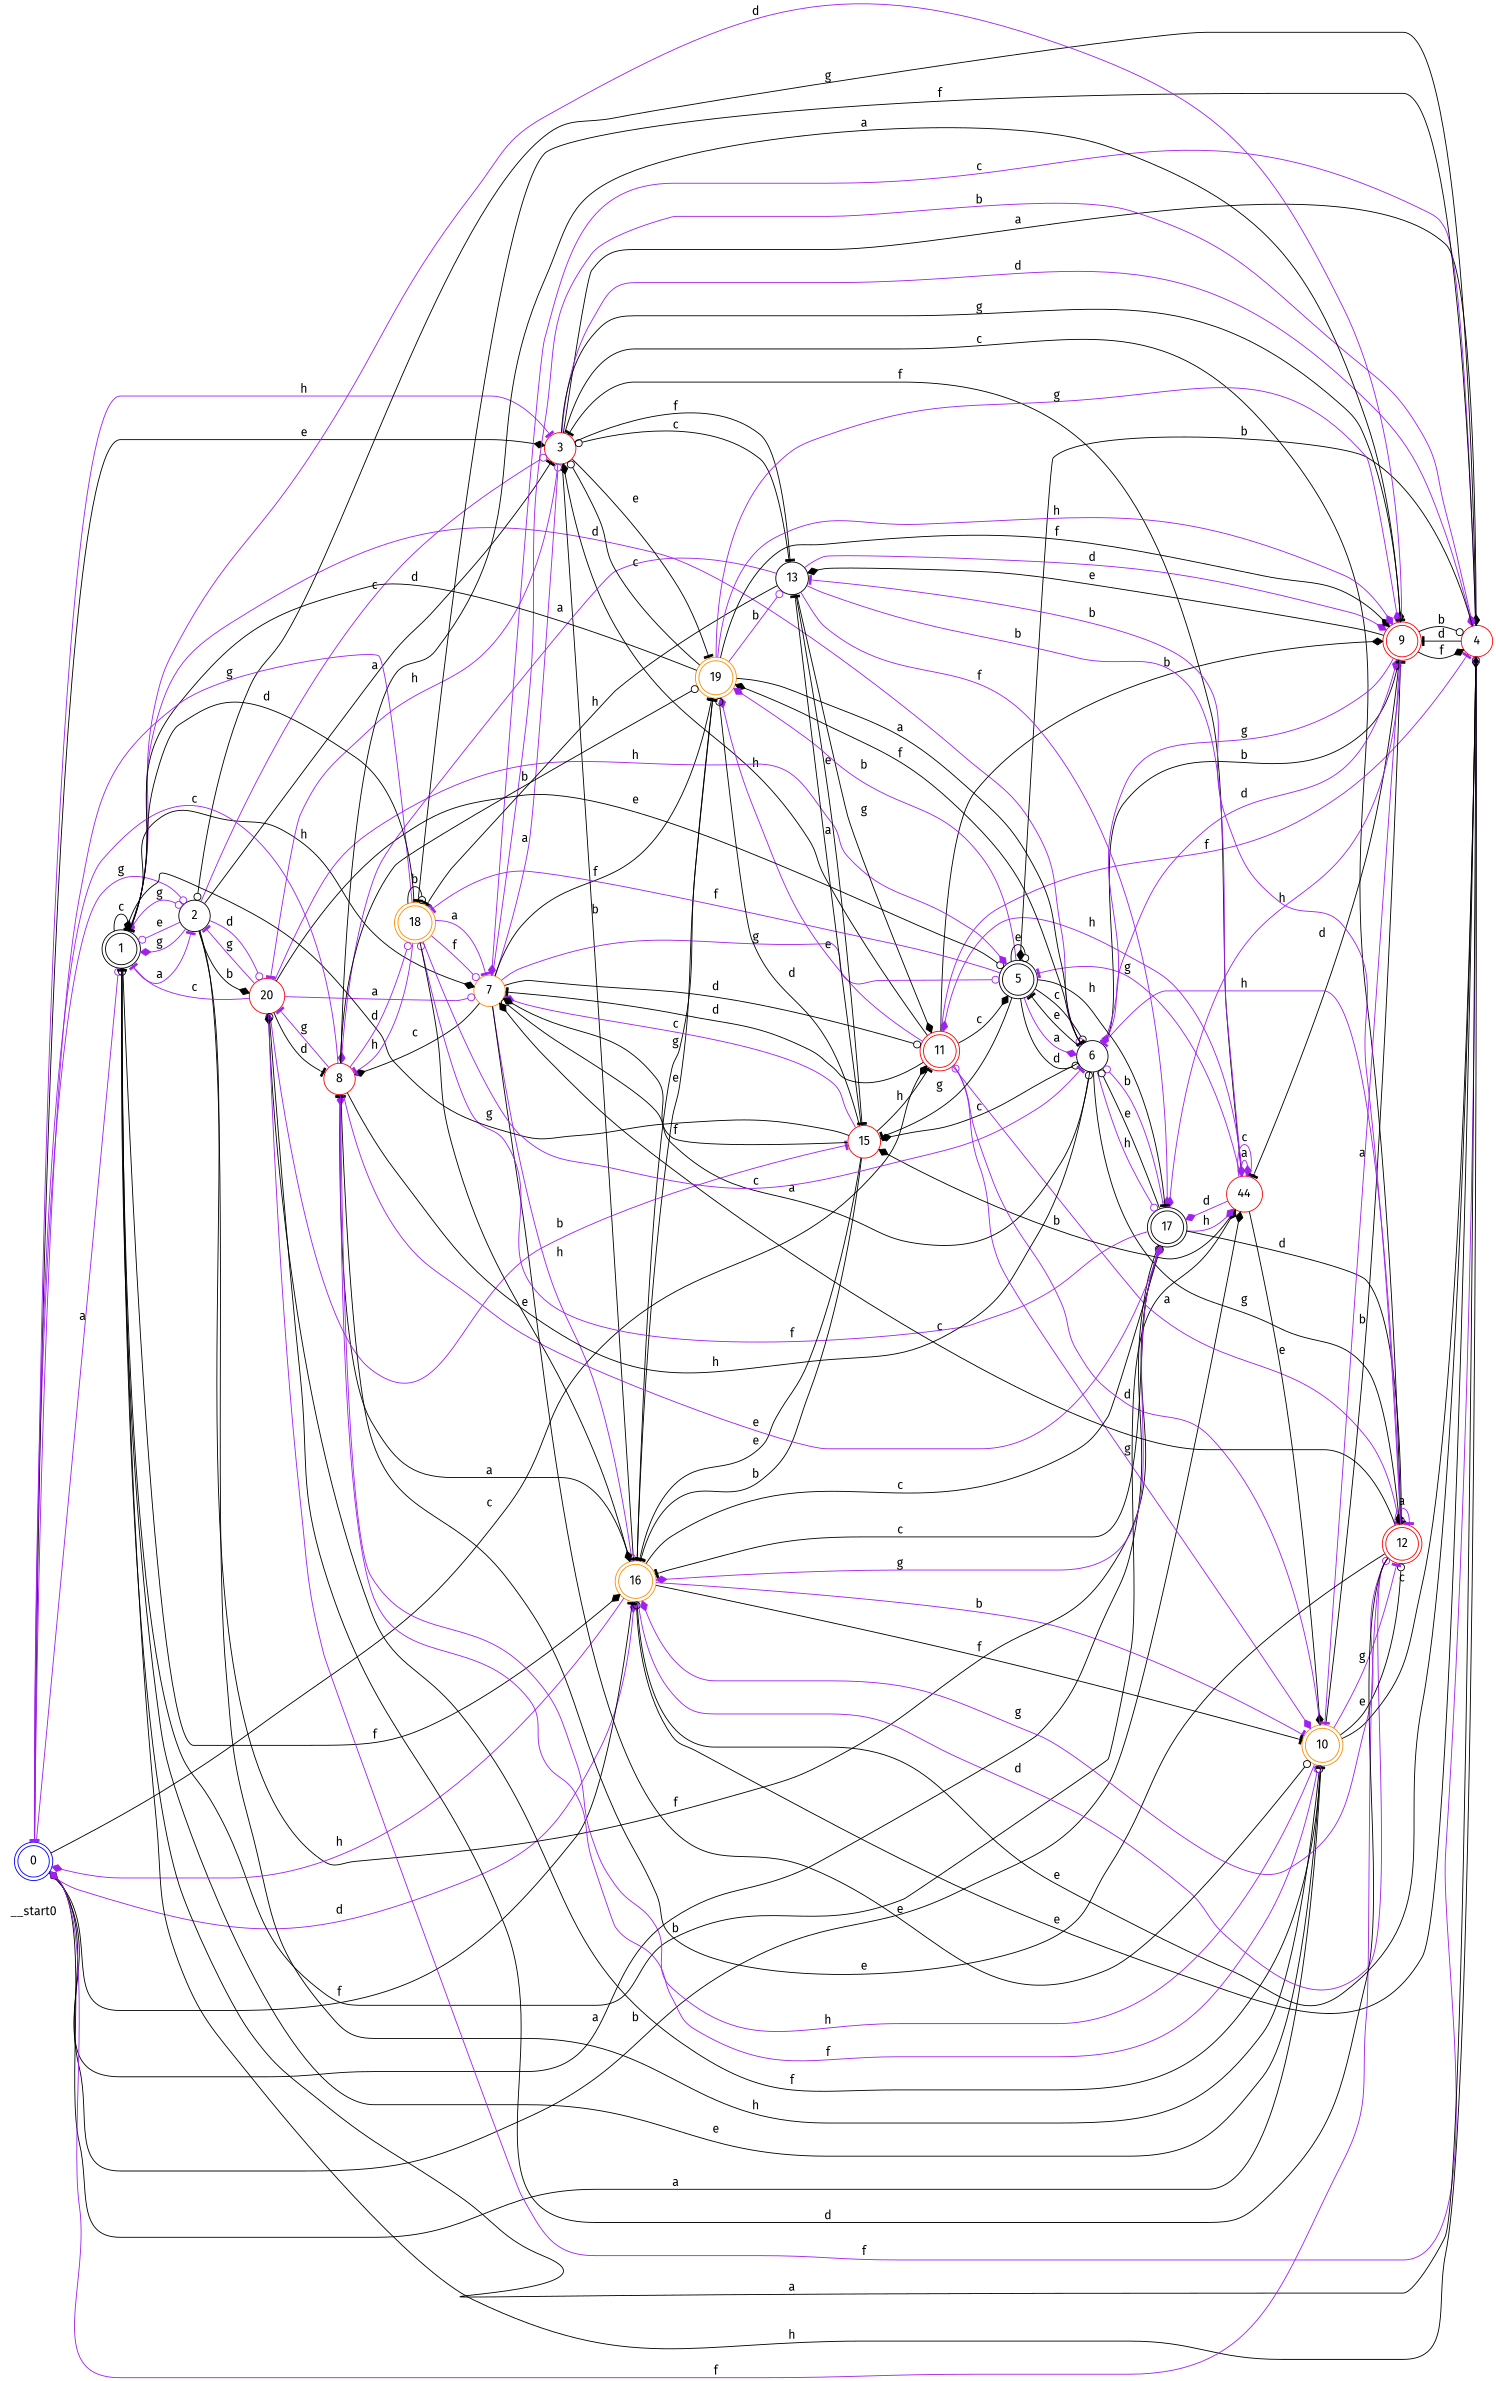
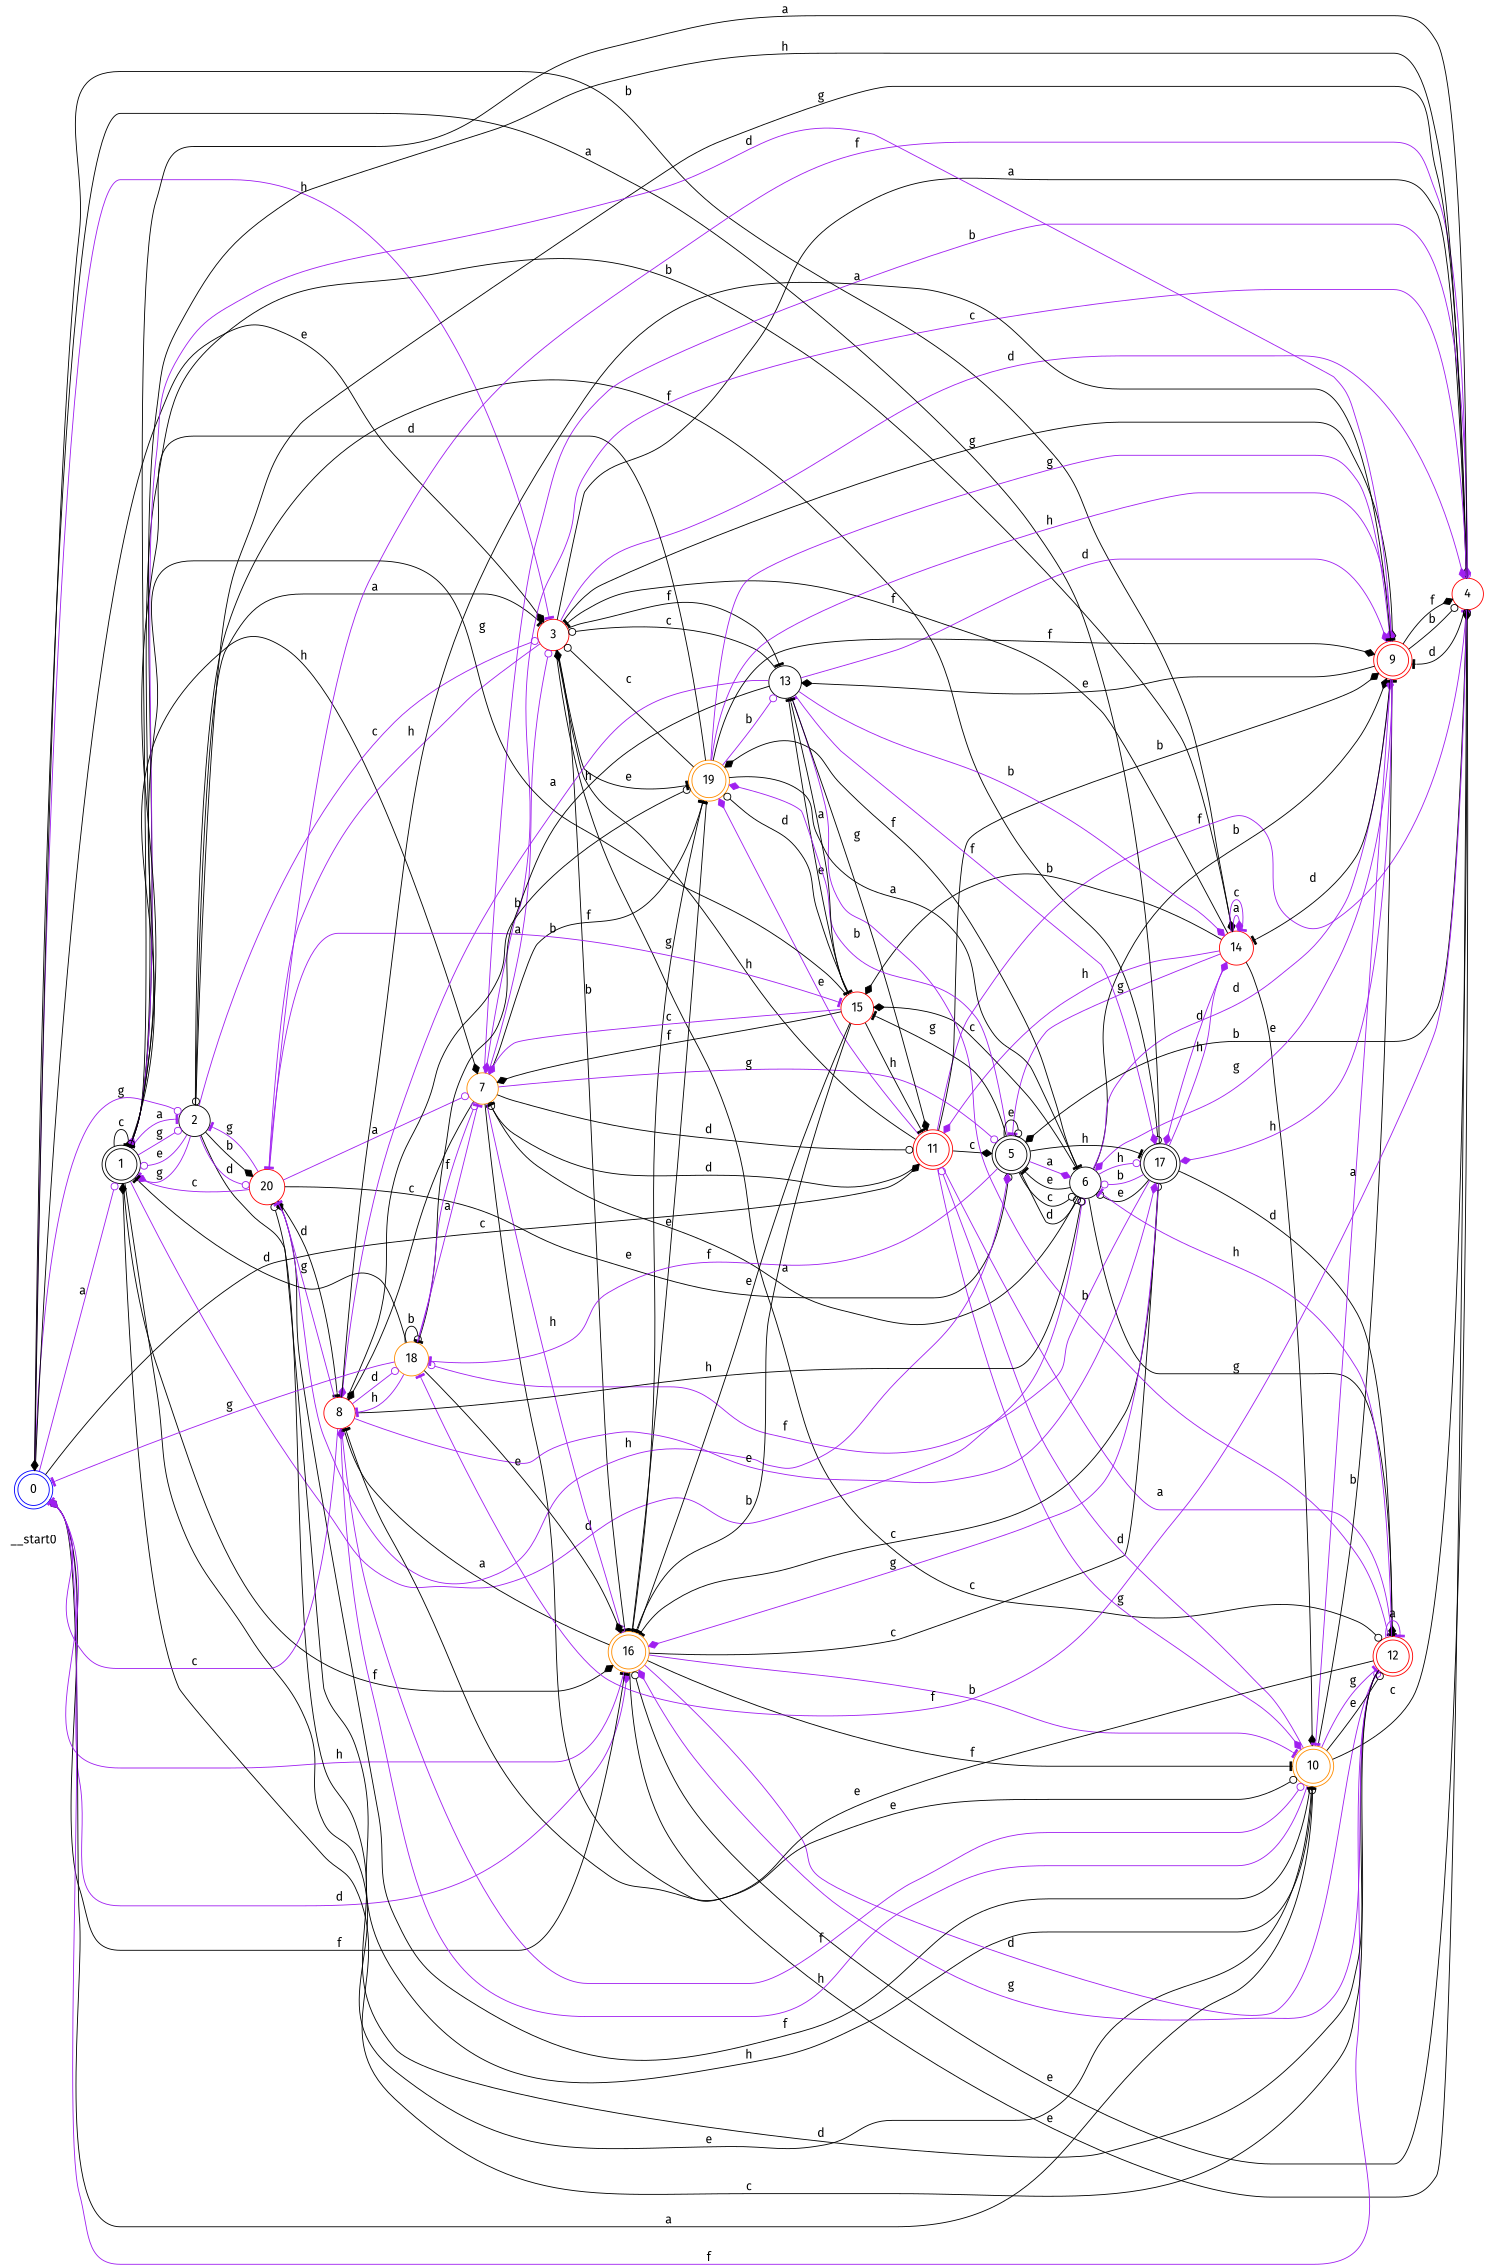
edge "4" -> "18": color black -> purple
node "18": shape doublecircle -> circle
edge "15" -> "1": arrowhead diamond -> odot
edge "18" -> "6": removed, label "c"
node "44": label "44" -> "14"
edge "12" -> "7": now "12" -> "1"
